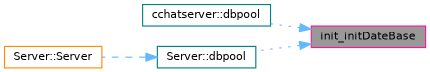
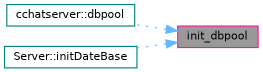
node "init_initDateBase": label "init_initDateBase" -> "init_dbpool"
node "Server::Server": removed
node "Server::dbpool": label "Server::dbpool" -> "Server::initDateBase"
